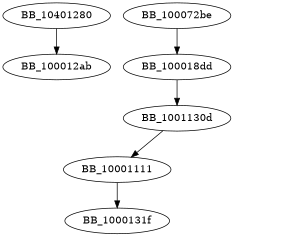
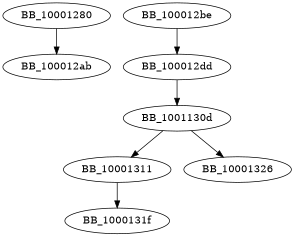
node "BB_10401280": label "BB_10401280" -> "BB_10001280"
node "BB_100072be": label "BB_100072be" -> "BB_100012be"
node "BB_100018dd": label "BB_100018dd" -> "BB_100012dd"
node "BB_10001111": label "BB_10001111" -> "BB_10001311"
node "BB_10001326": added
